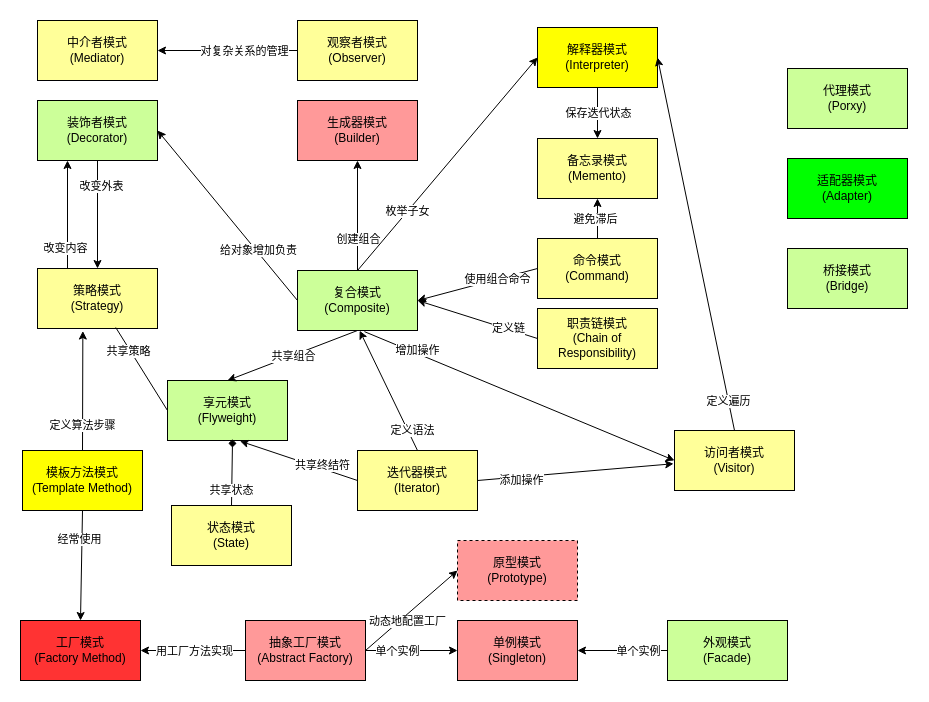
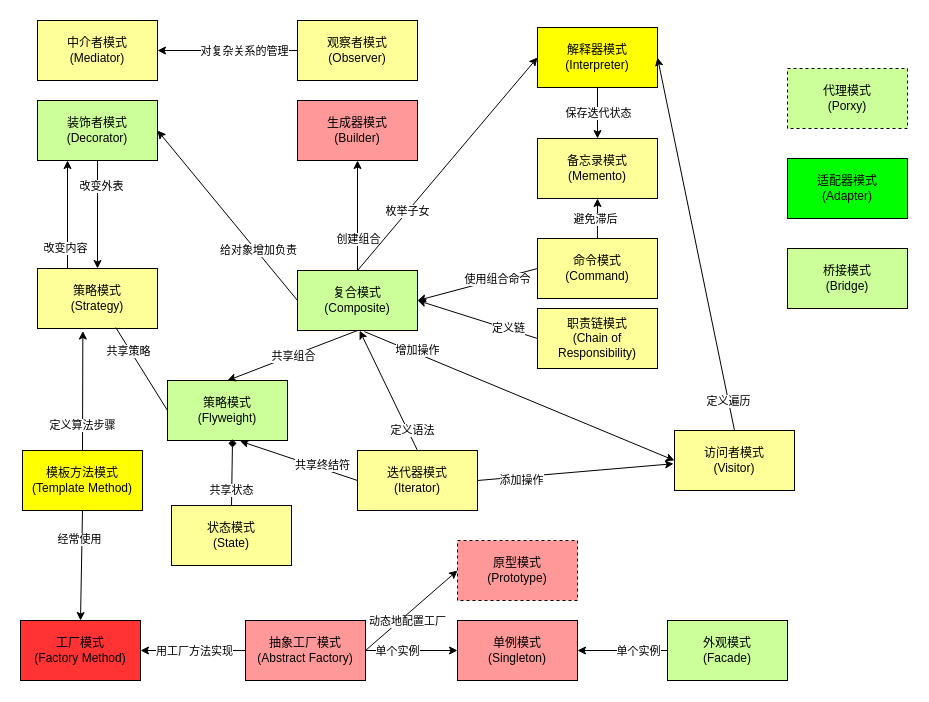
node "代理模式 (Porxy)": style solid -> dashed
node "享元模式 (Flyweight)": label "享元模式 (Flyweight)" -> "策略模式 (Flyweight)"
